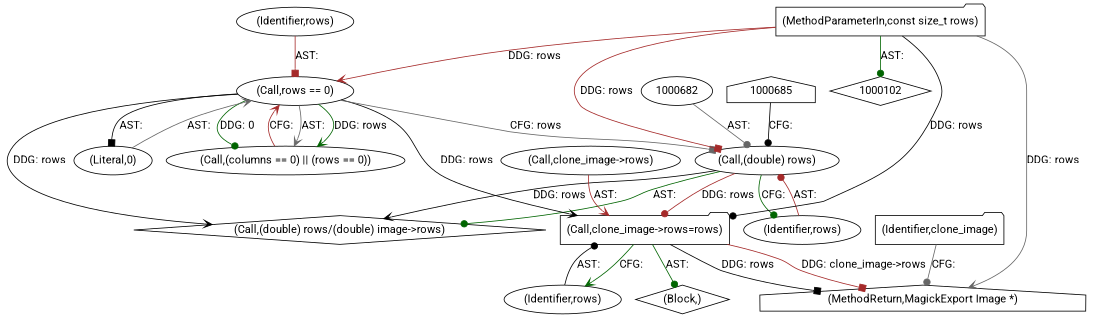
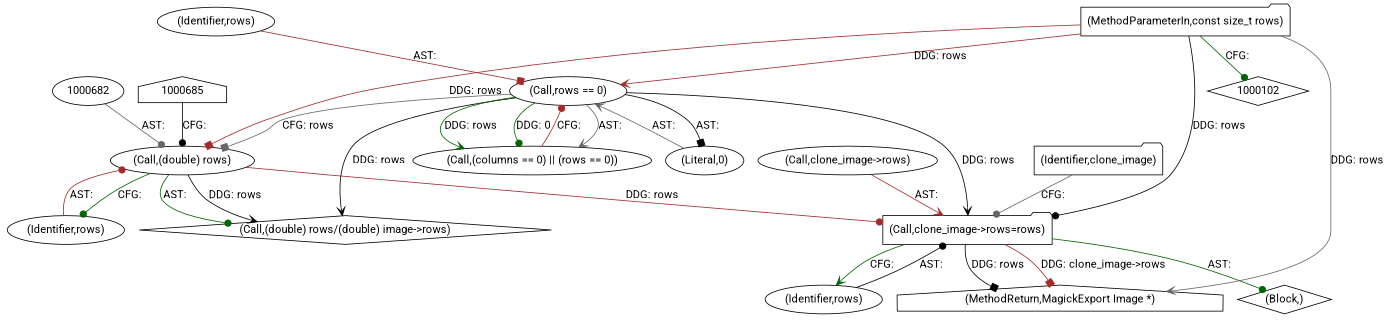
edge "(MethodParameterIn,const size_t rows)" -> "1000102": label "AST: " -> "CFG: "
edge "(Call,(columns == 0) || (rows == 0))" -> "(Call,rows == 0)": arrowhead vee -> dot
edge "(Identifier,clone_image)" -> "(MethodReturn,MagickExport Image *)": now "(Identifier,clone_image)" -> "(Call,clone_image->rows=rows)"
